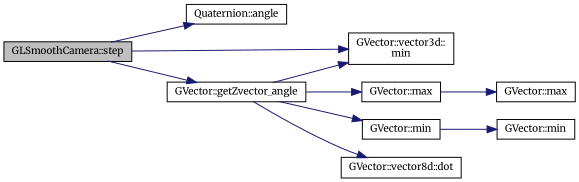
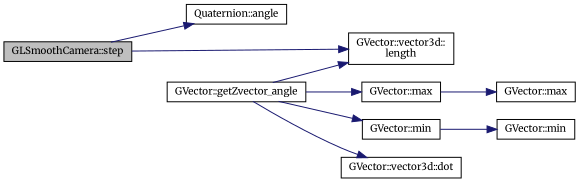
node "GVector::vector3d:: min": label "GVector::vector3d:: min" -> "GVector::vector3d:: length"
edge "GLSmoothCamera::step" -> "GVector::getZvector_angle": removed
node "GVector::vector8d::dot": label "GVector::vector8d::dot" -> "GVector::vector3d::dot"
